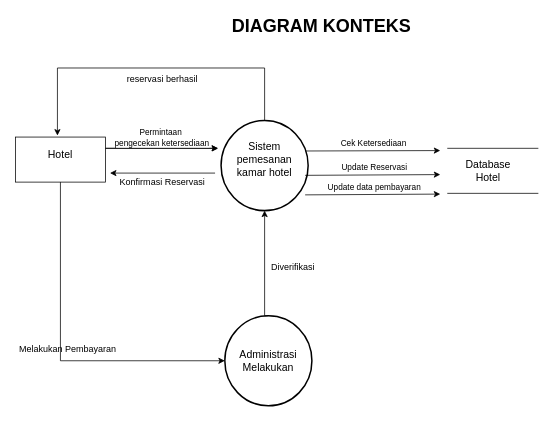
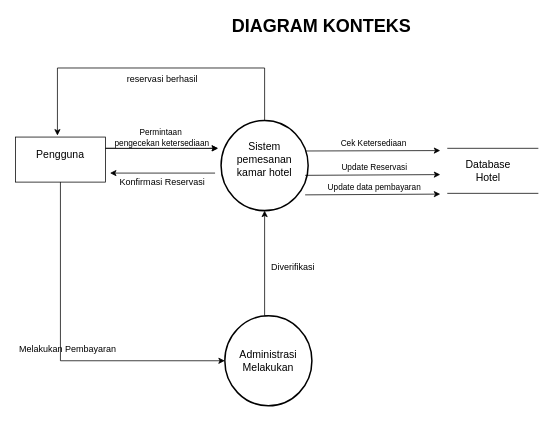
node "Hotel": label "Hotel" -> "Pengguna"
